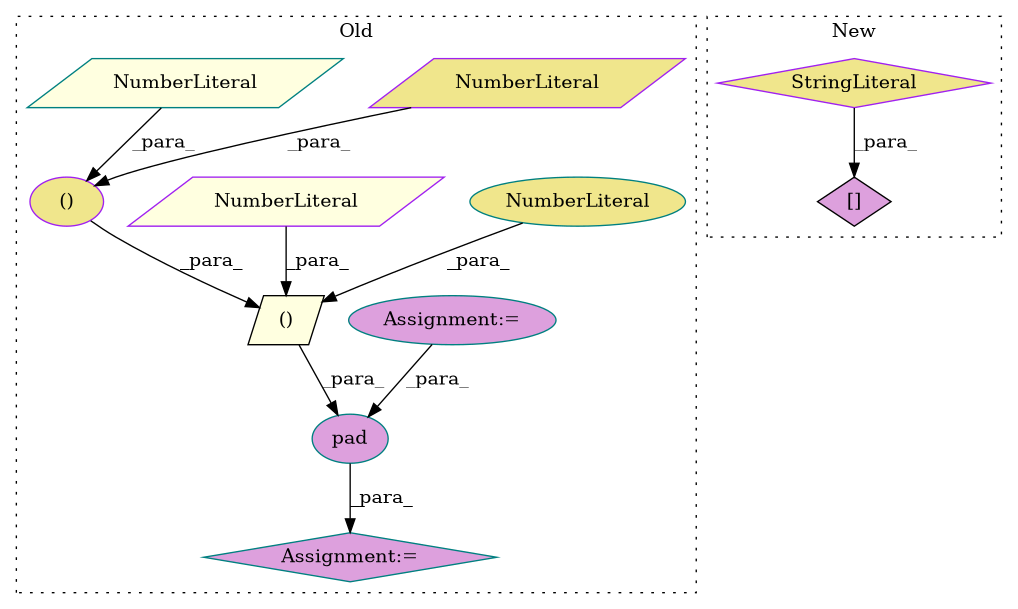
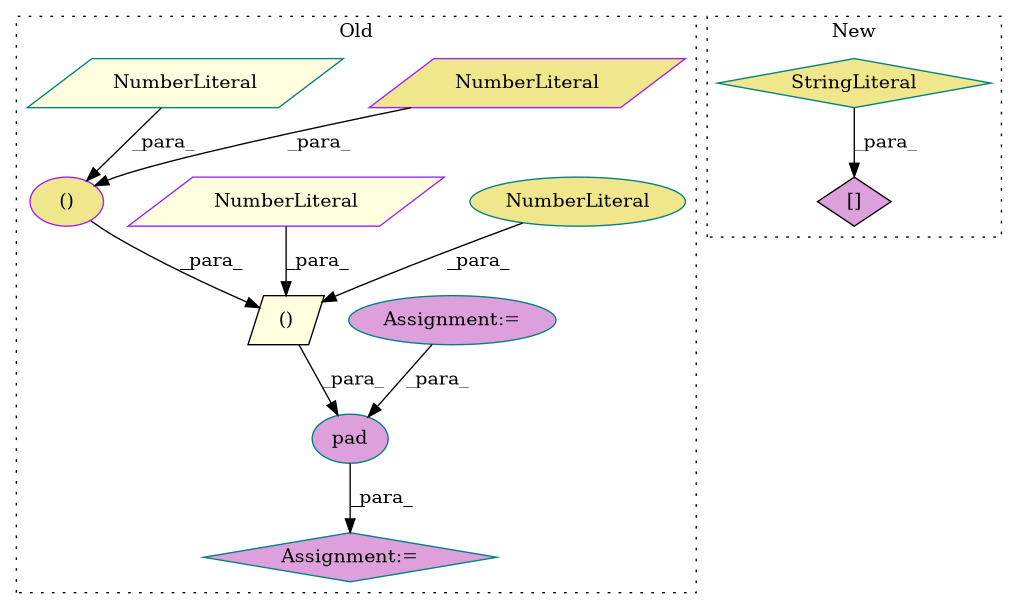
node "StringLiteral": color purple -> teal
